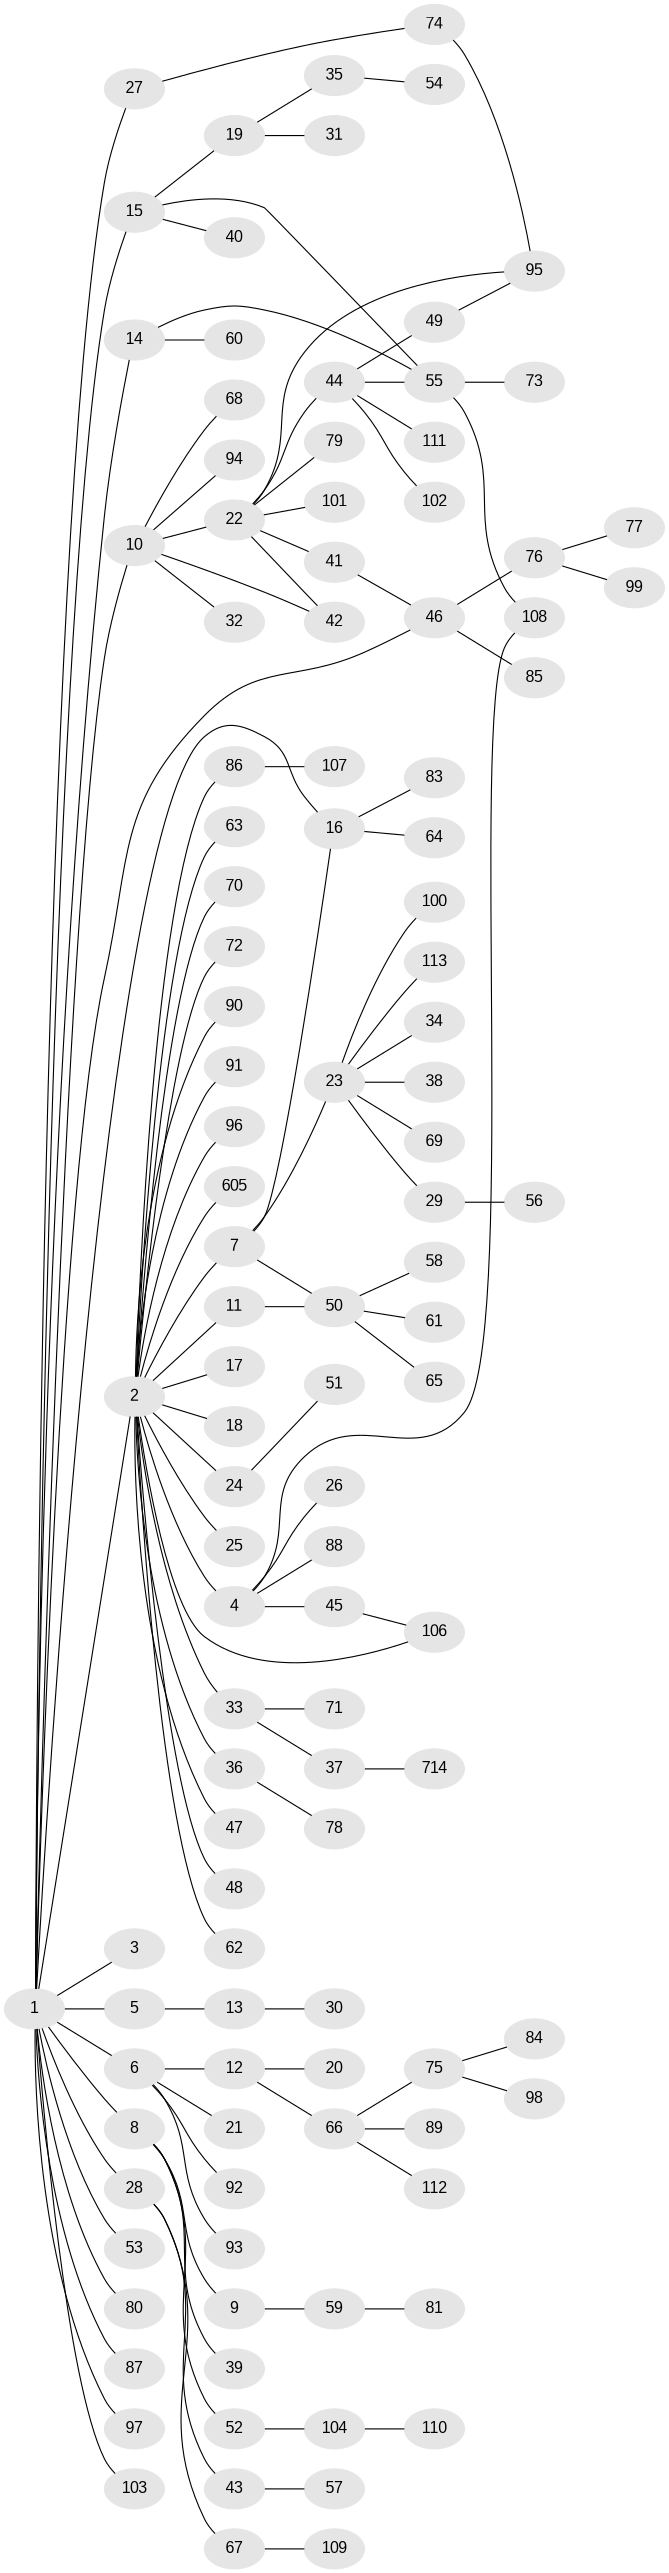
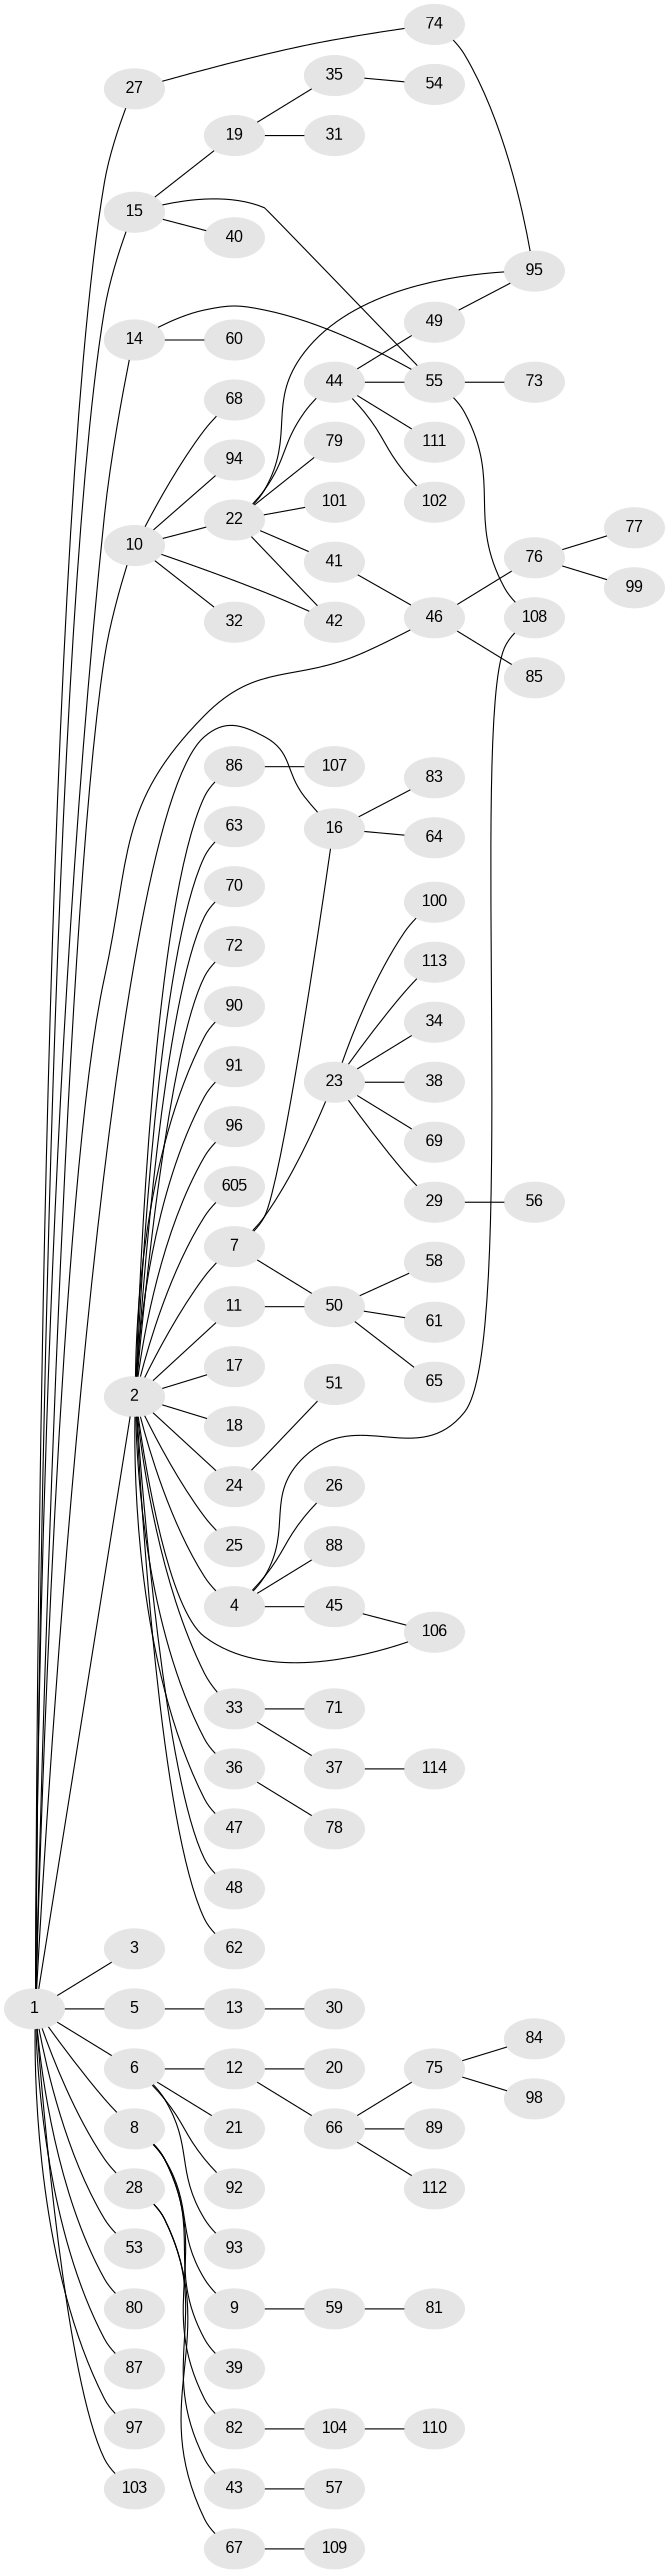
node "714": label "714" -> "114"
node "52": label "52" -> "82"
